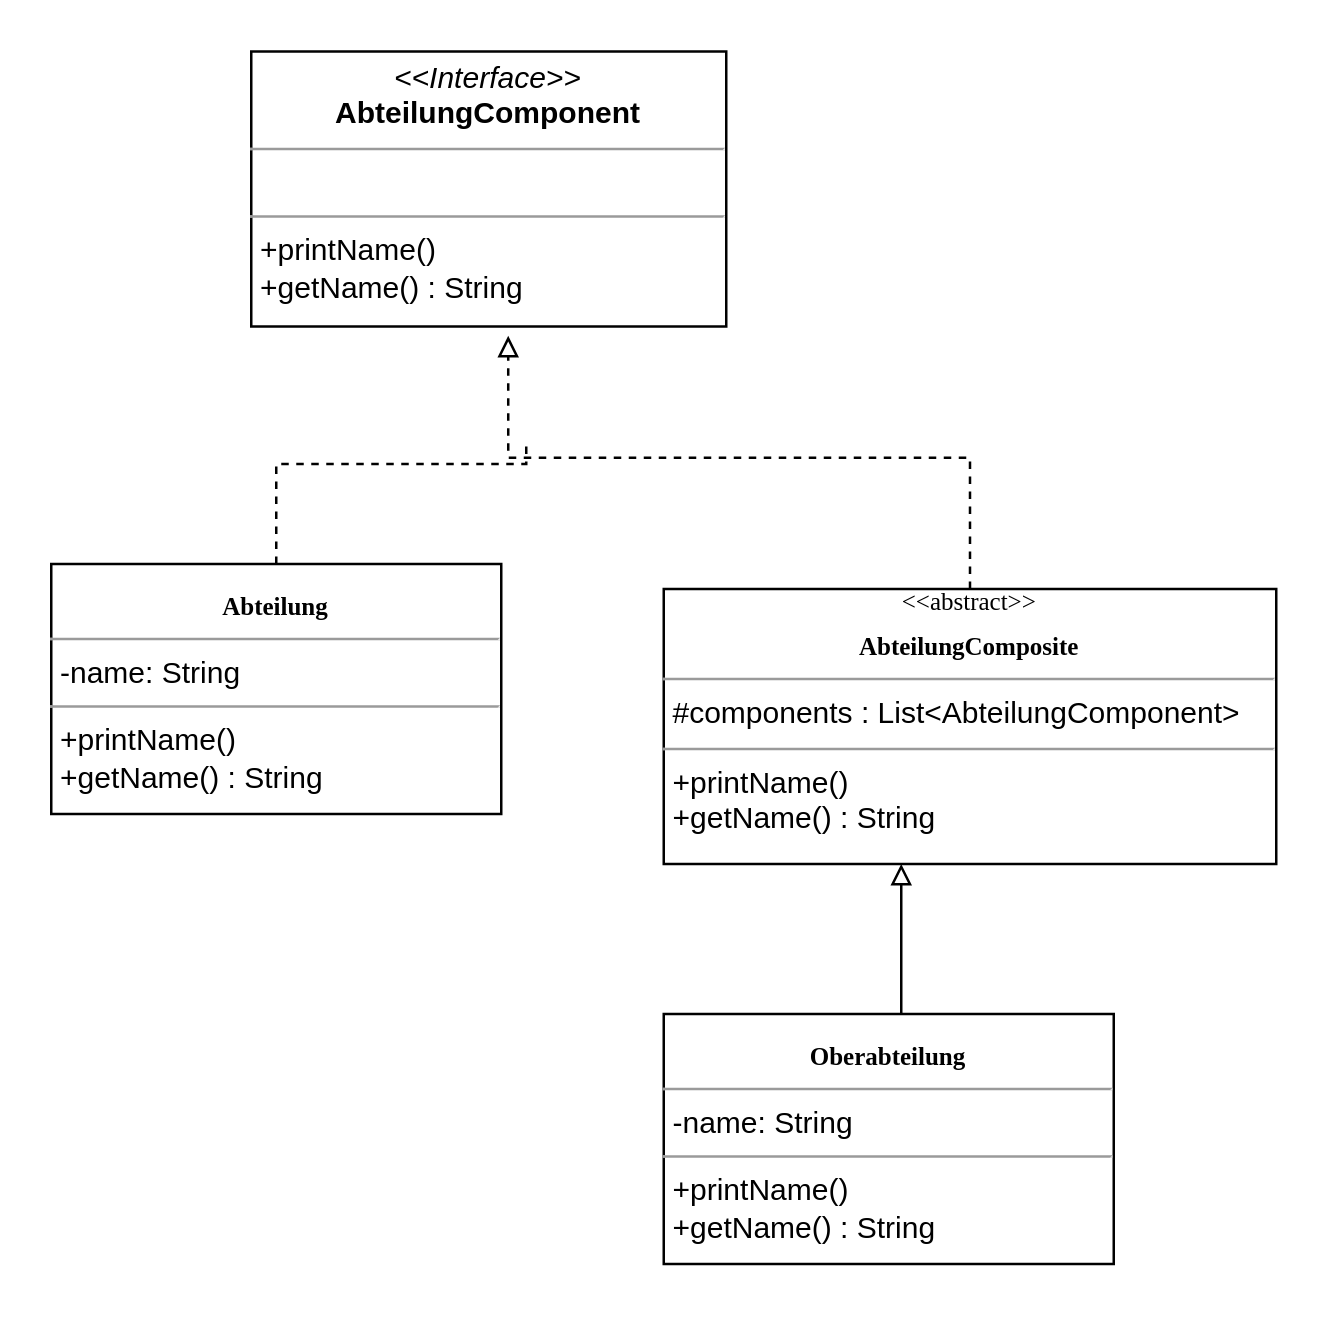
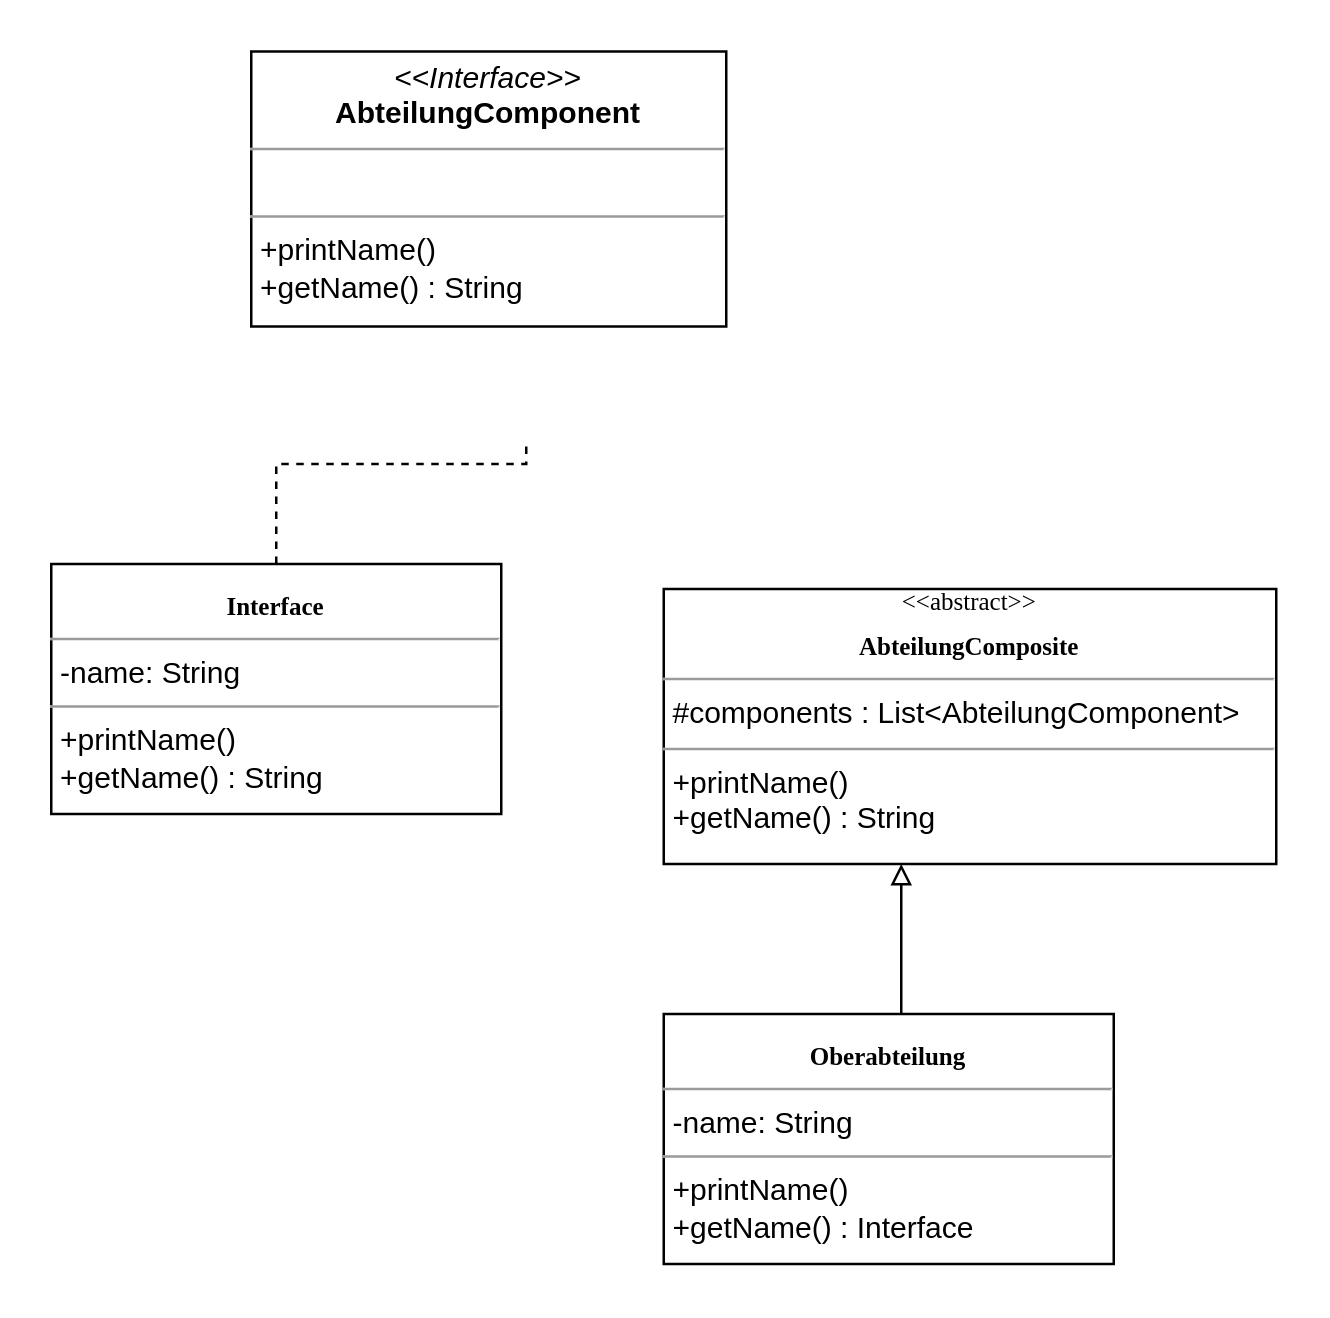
edge "<<abstract>> AbteilungComposite #components : List<AbteilungComponent> +printName() +getName() : String" -> "<<Interface>> AbteilungComponent +printName() +getName() : String": removed
node "Abteilung -name: String +printName() +getName() : String": label "Abteilung -name: String +printName() +getName() : String" -> "Interface -name: String +printName() +getName() : String"
node "Oberabteilung -name: String +printName() +getName() : String": label "Oberabteilung -name: String +printName() +getName() : String" -> "Oberabteilung -name: String +printName() +getName() : Interface"
